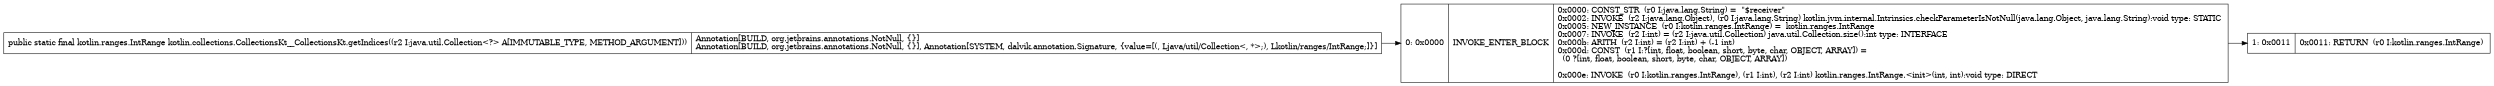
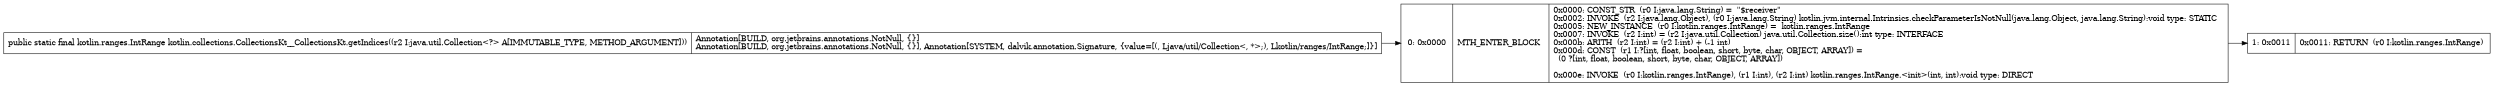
node "0: 0x0000": text "INVOKE_ENTER_BLOCK" -> "MTH_ENTER_BLOCK"
